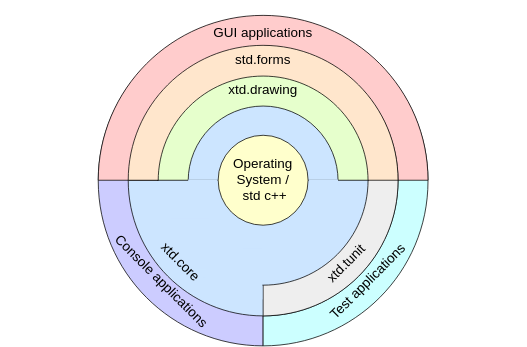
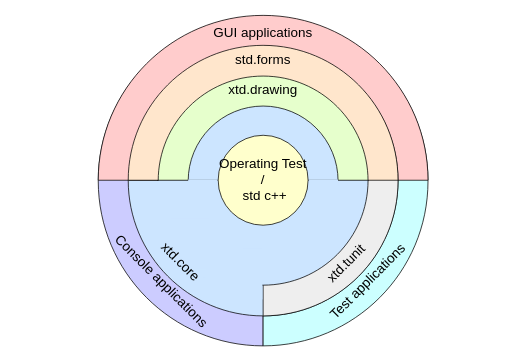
node "Operating System / std c++": label "Operating System / std c++" -> "Operating Test / std c++"
